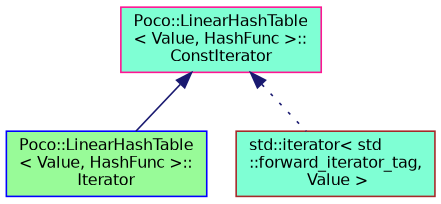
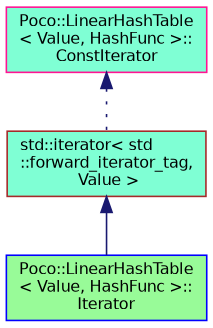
edge "Poco::LinearHashTable < Value, HashFunc >:: Iterator" -> "Poco::LinearHashTable < Value, HashFunc >:: ConstIterator": now "Poco::LinearHashTable < Value, HashFunc >:: Iterator" -> "std::iterator< std ::forward_iterator_tag, Value >"
